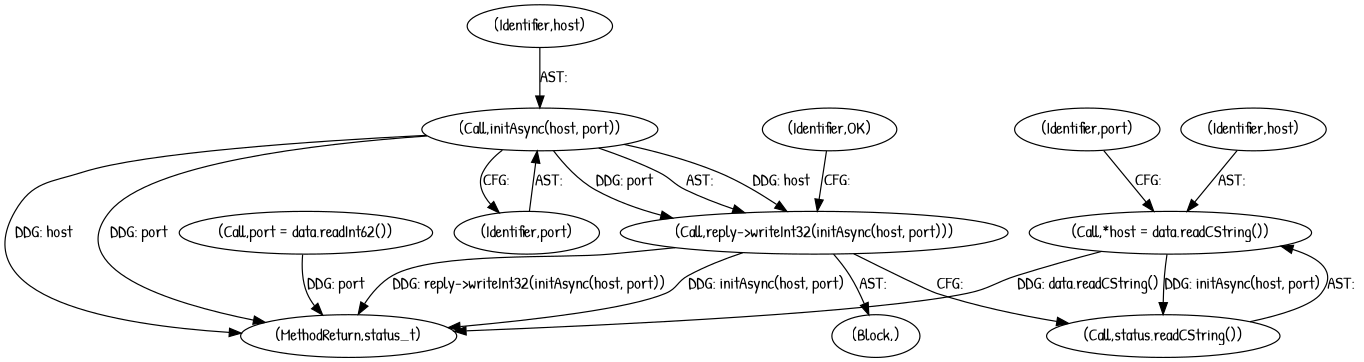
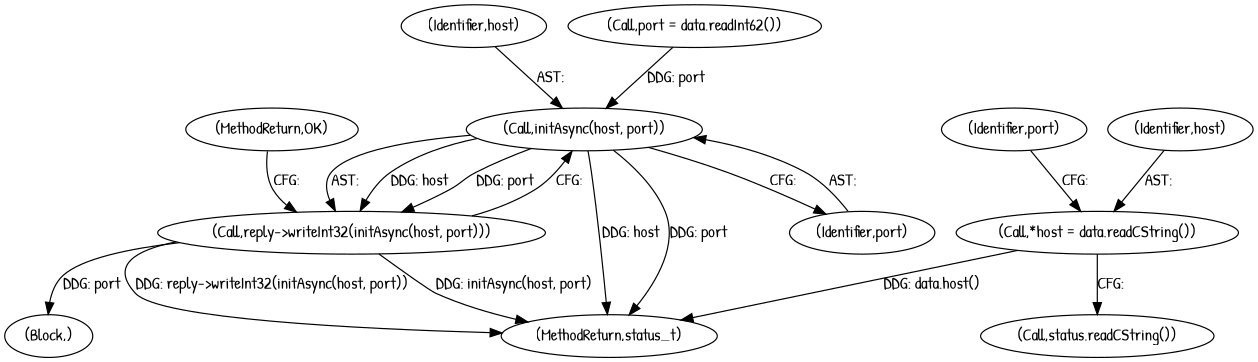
node "(Identifier,OK)": label "(Identifier,OK)" -> "(MethodReturn,OK)"
edge "(Call,port = data.readInt62())" -> "(MethodReturn,status_t)": now "(Call,port = data.readInt62())" -> "(Call,initAsync(host, port))"
edge "(Call,reply->writeInt32(initAsync(host, port)))" -> "(Block,)": label "AST: " -> "DDG: port"
edge "(Call,*host = data.readCString())" -> "(MethodReturn,status_t)": label "DDG: data.readCString()" -> "DDG: data.host()"
edge "(Call,*host = data.readCString())" -> "(Call,status.readCString())": label "DDG: initAsync(host, port)" -> "CFG: "
edge "(Call,status.readCString())" -> "(Call,*host = data.readCString())": removed, label "AST:"
edge "(Call,reply->writeInt32(initAsync(host, port)))" -> "(Call,status.readCString())": now "(Call,reply->writeInt32(initAsync(host, port)))" -> "(Call,initAsync(host, port))"
